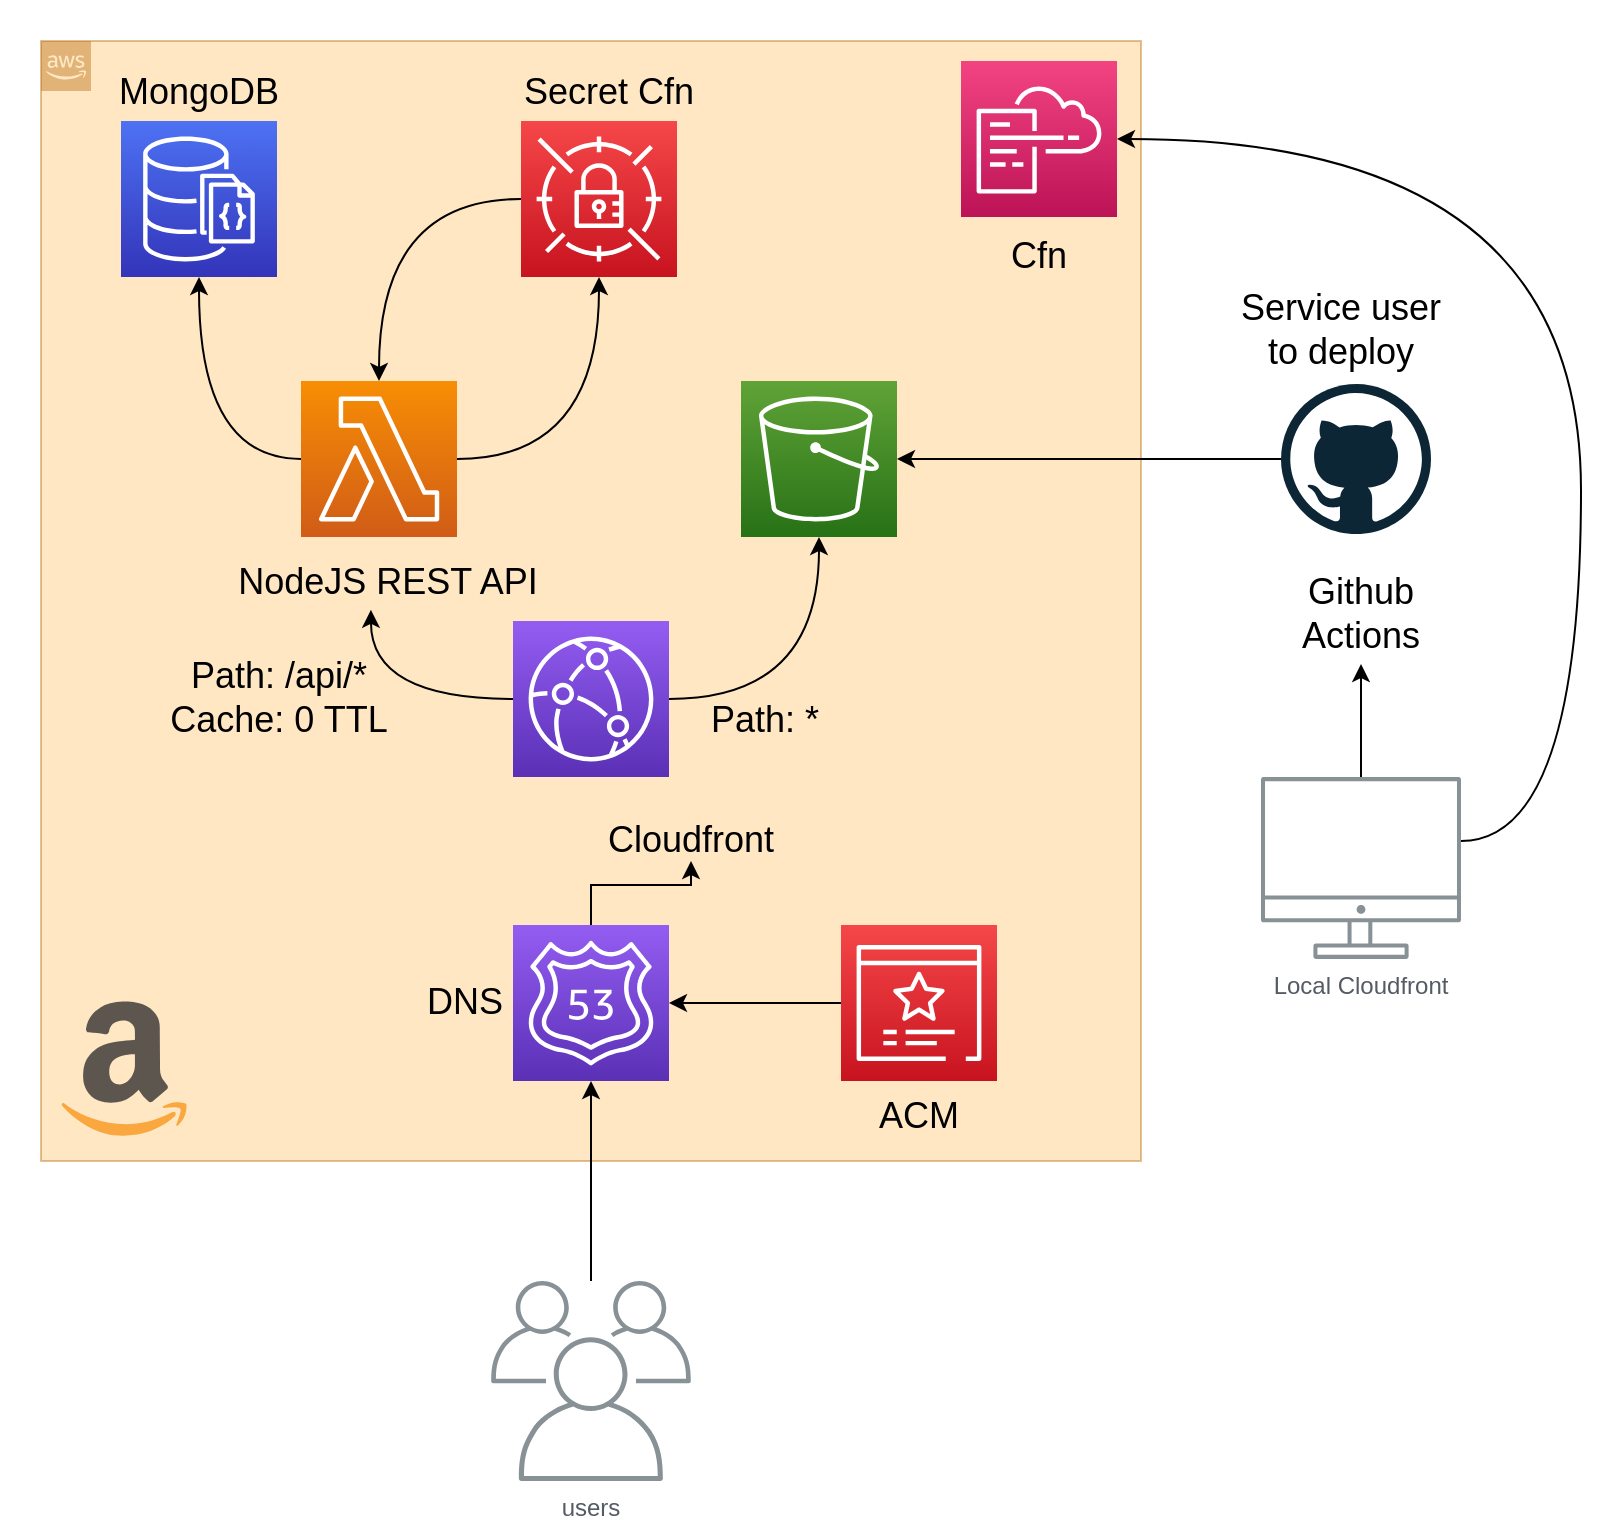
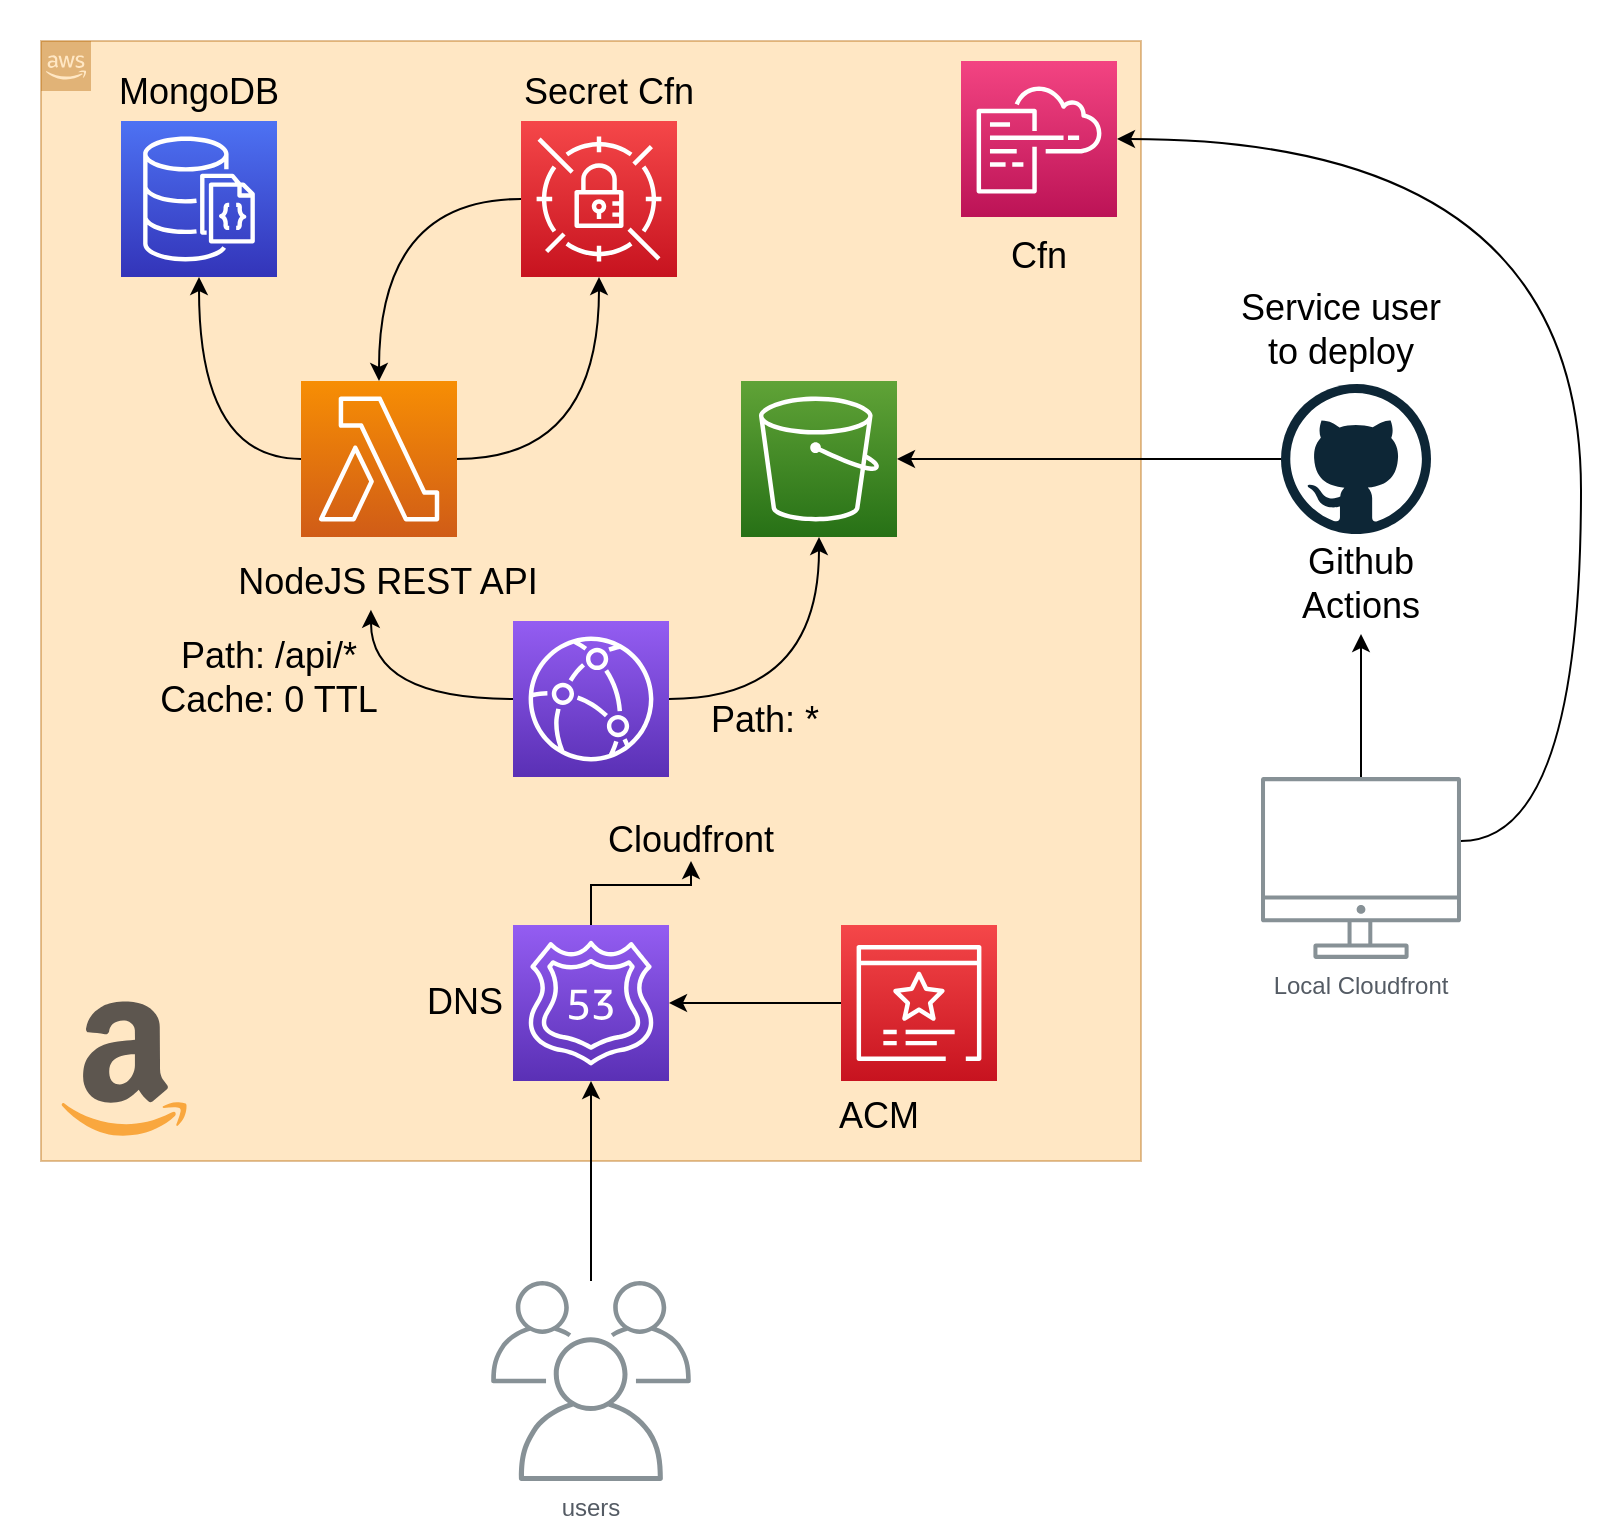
node "Github Actions": moved (1361, 614) -> (1361, 584)
node "Path: /api/* Cache: 0 TTL": moved (280, 699) -> (270, 679)
node "ACM": moved (919, 1117) -> (879, 1117)
